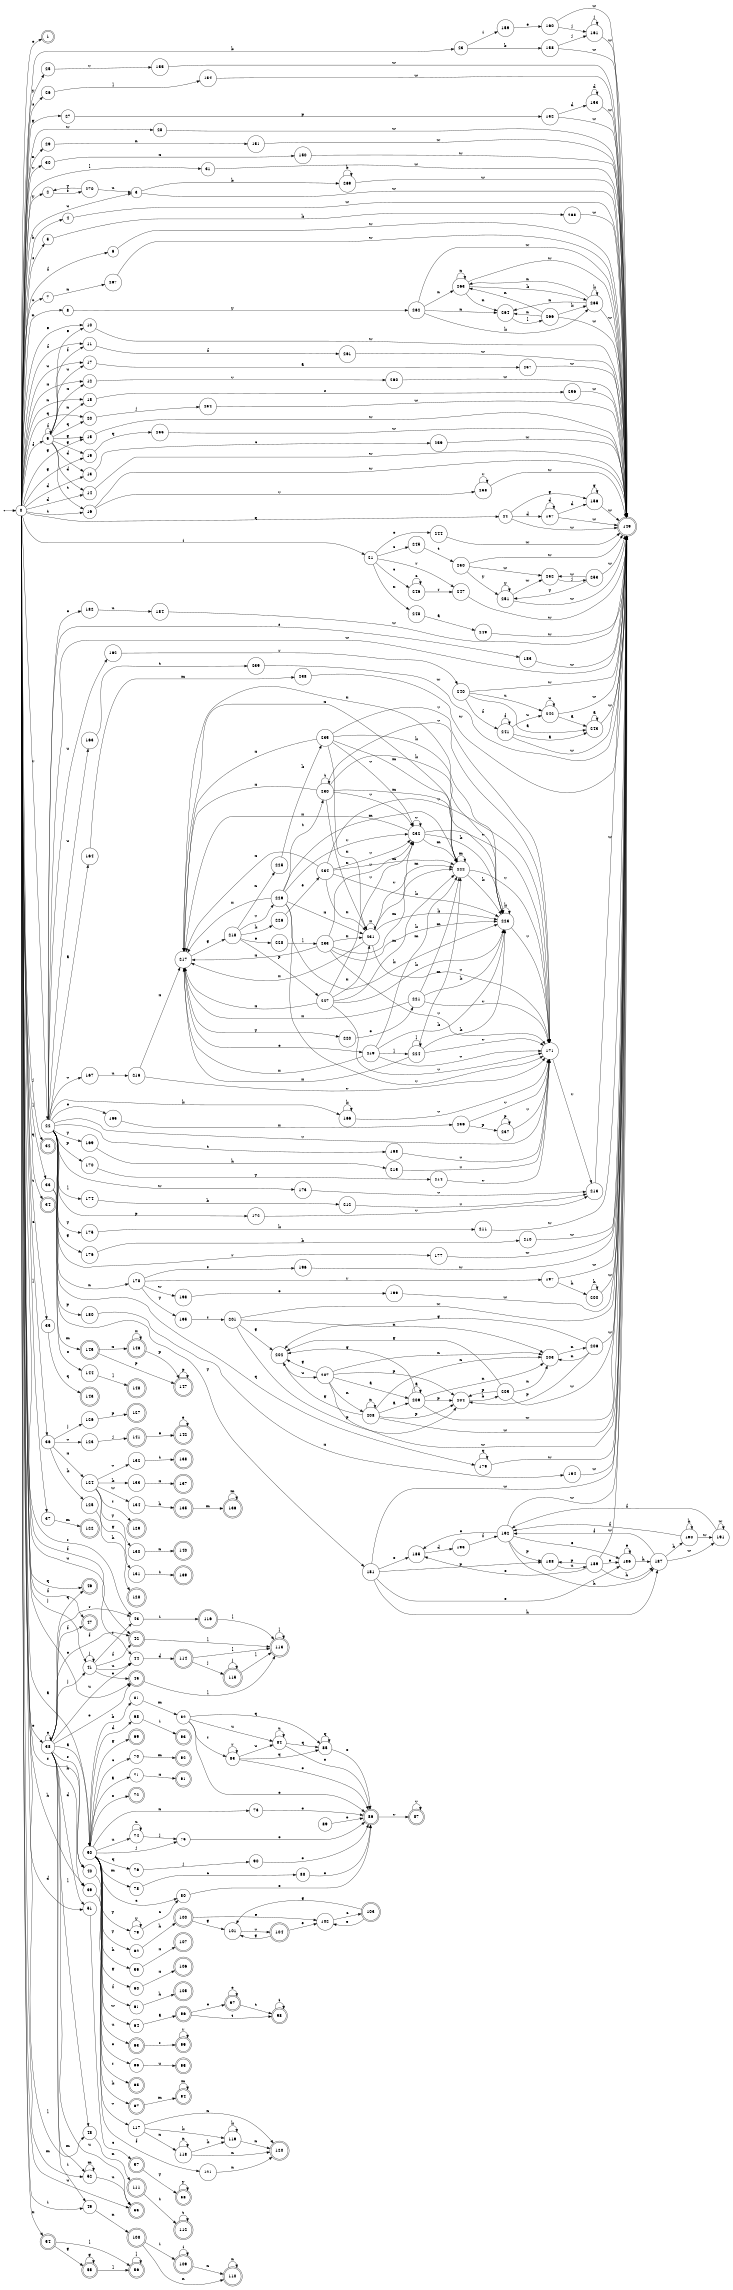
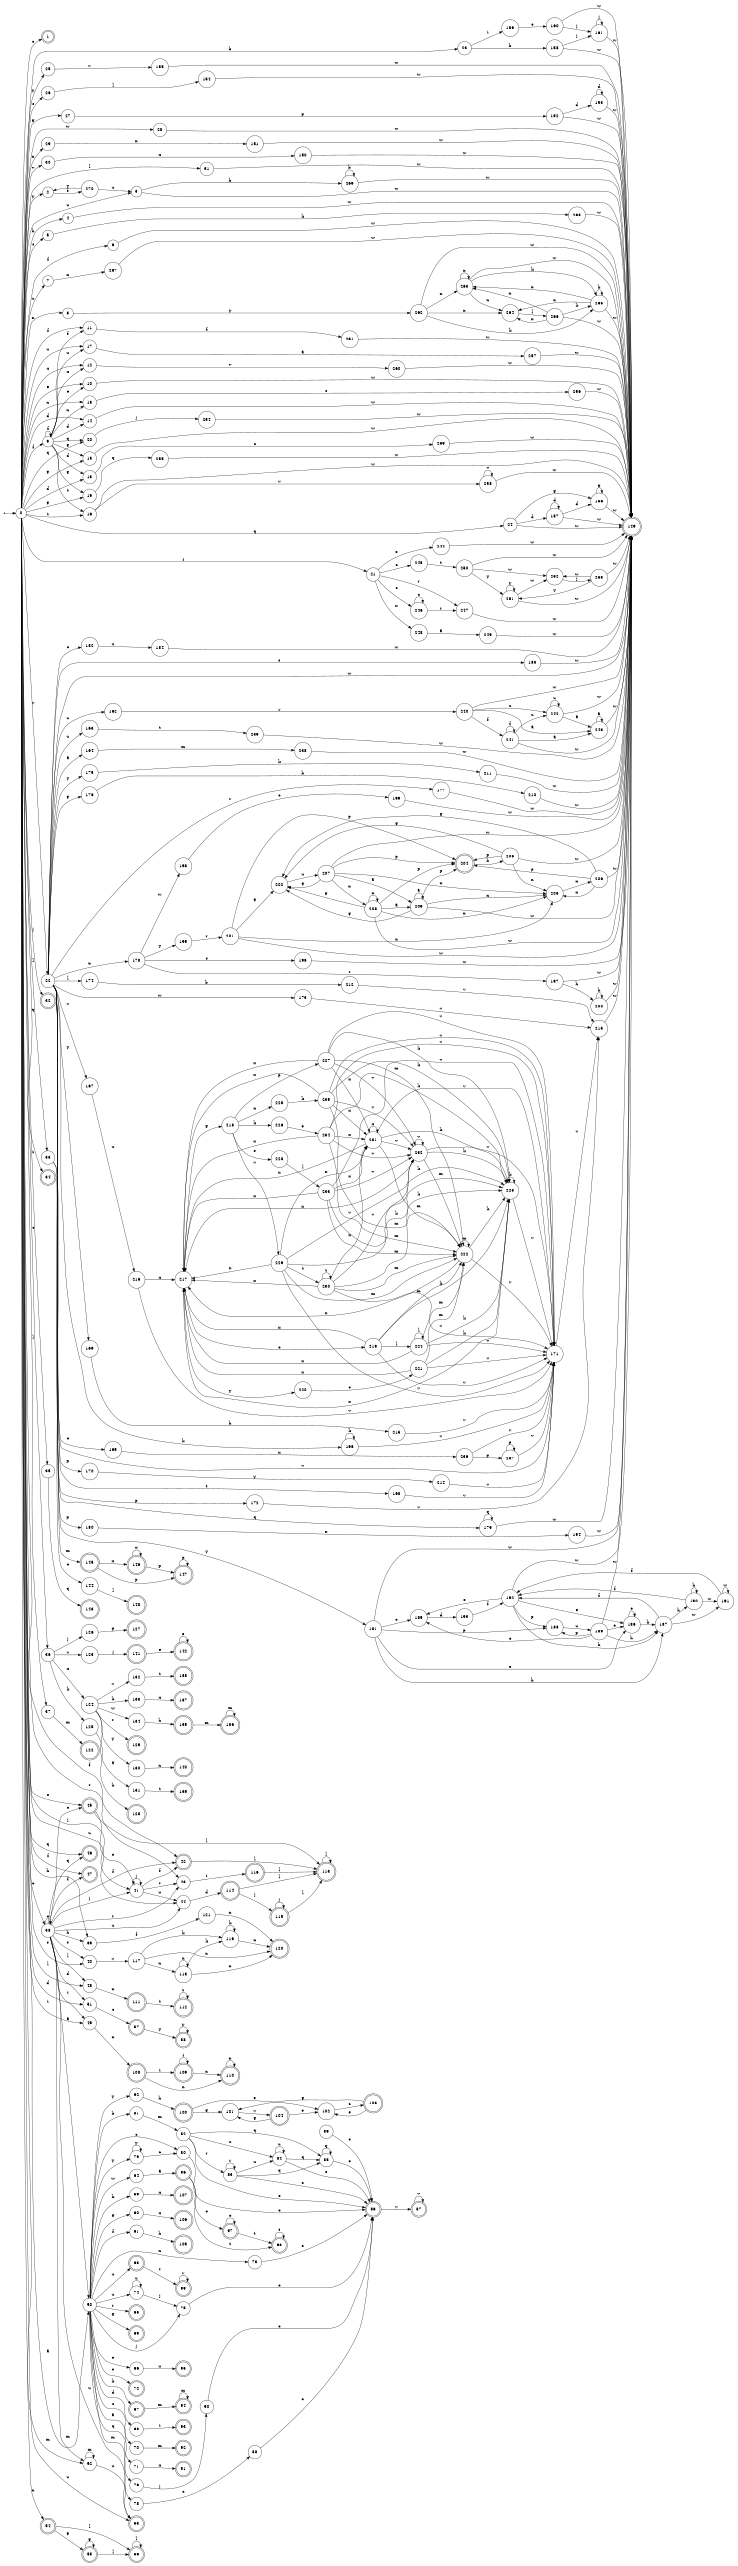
node "204": shape circle -> doublecircle
edge "41" -> "45": reversed
